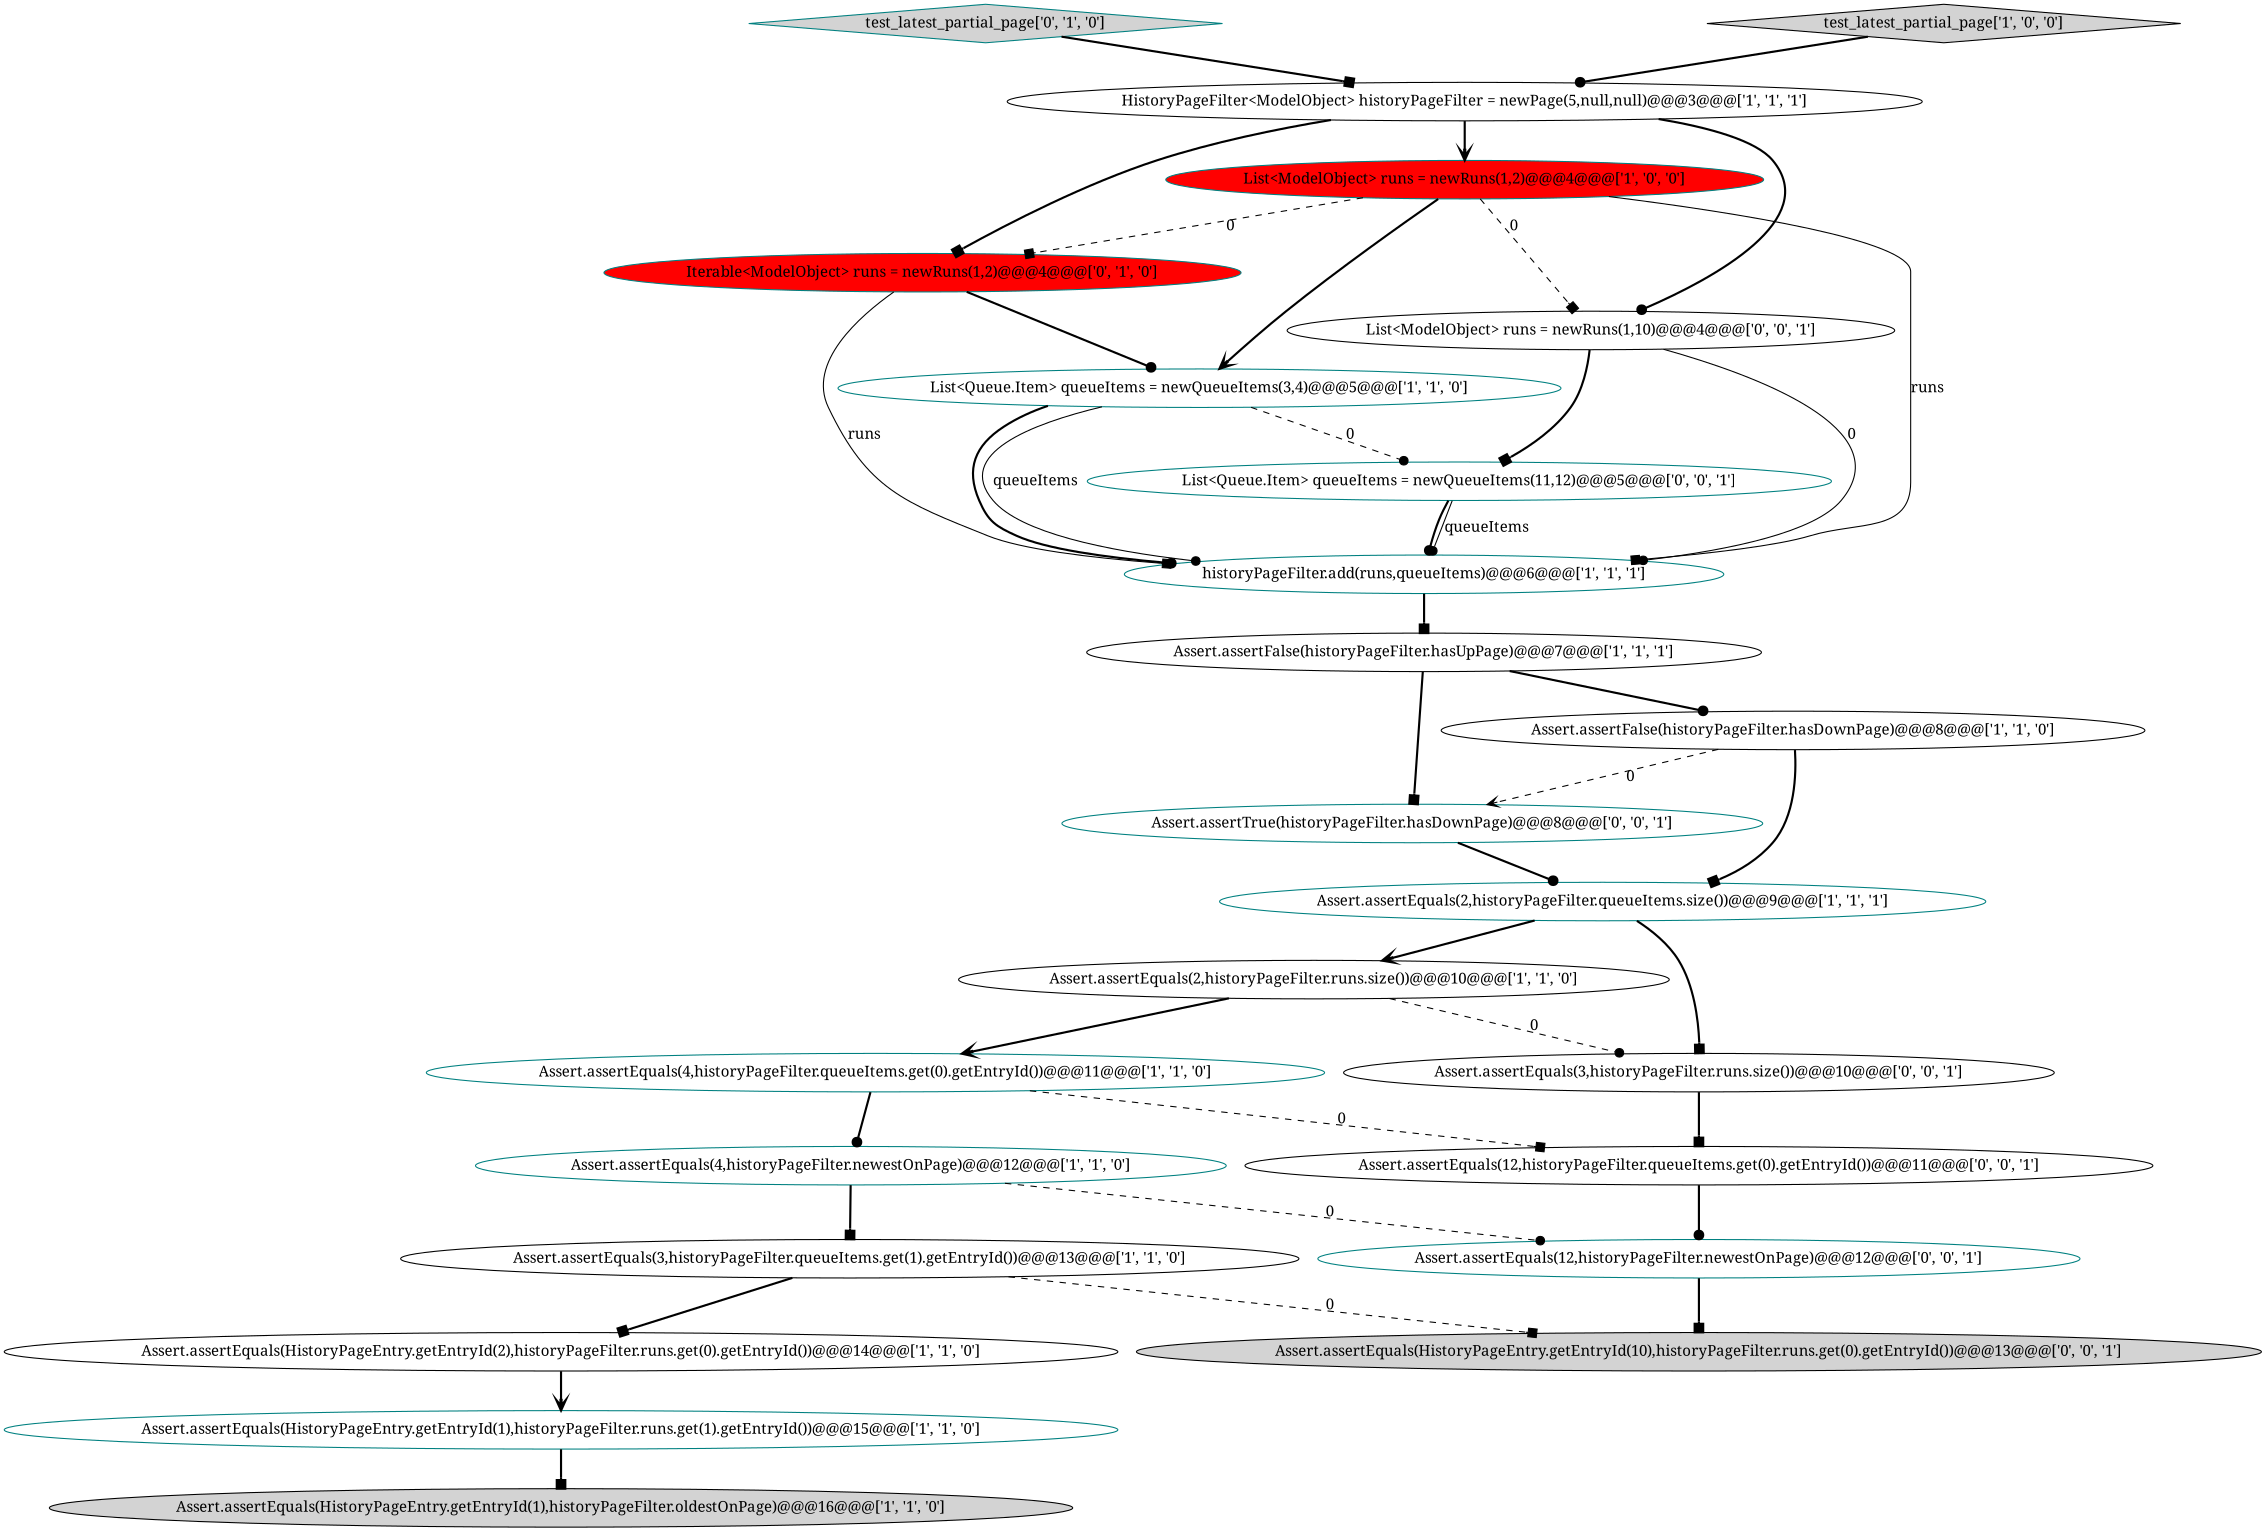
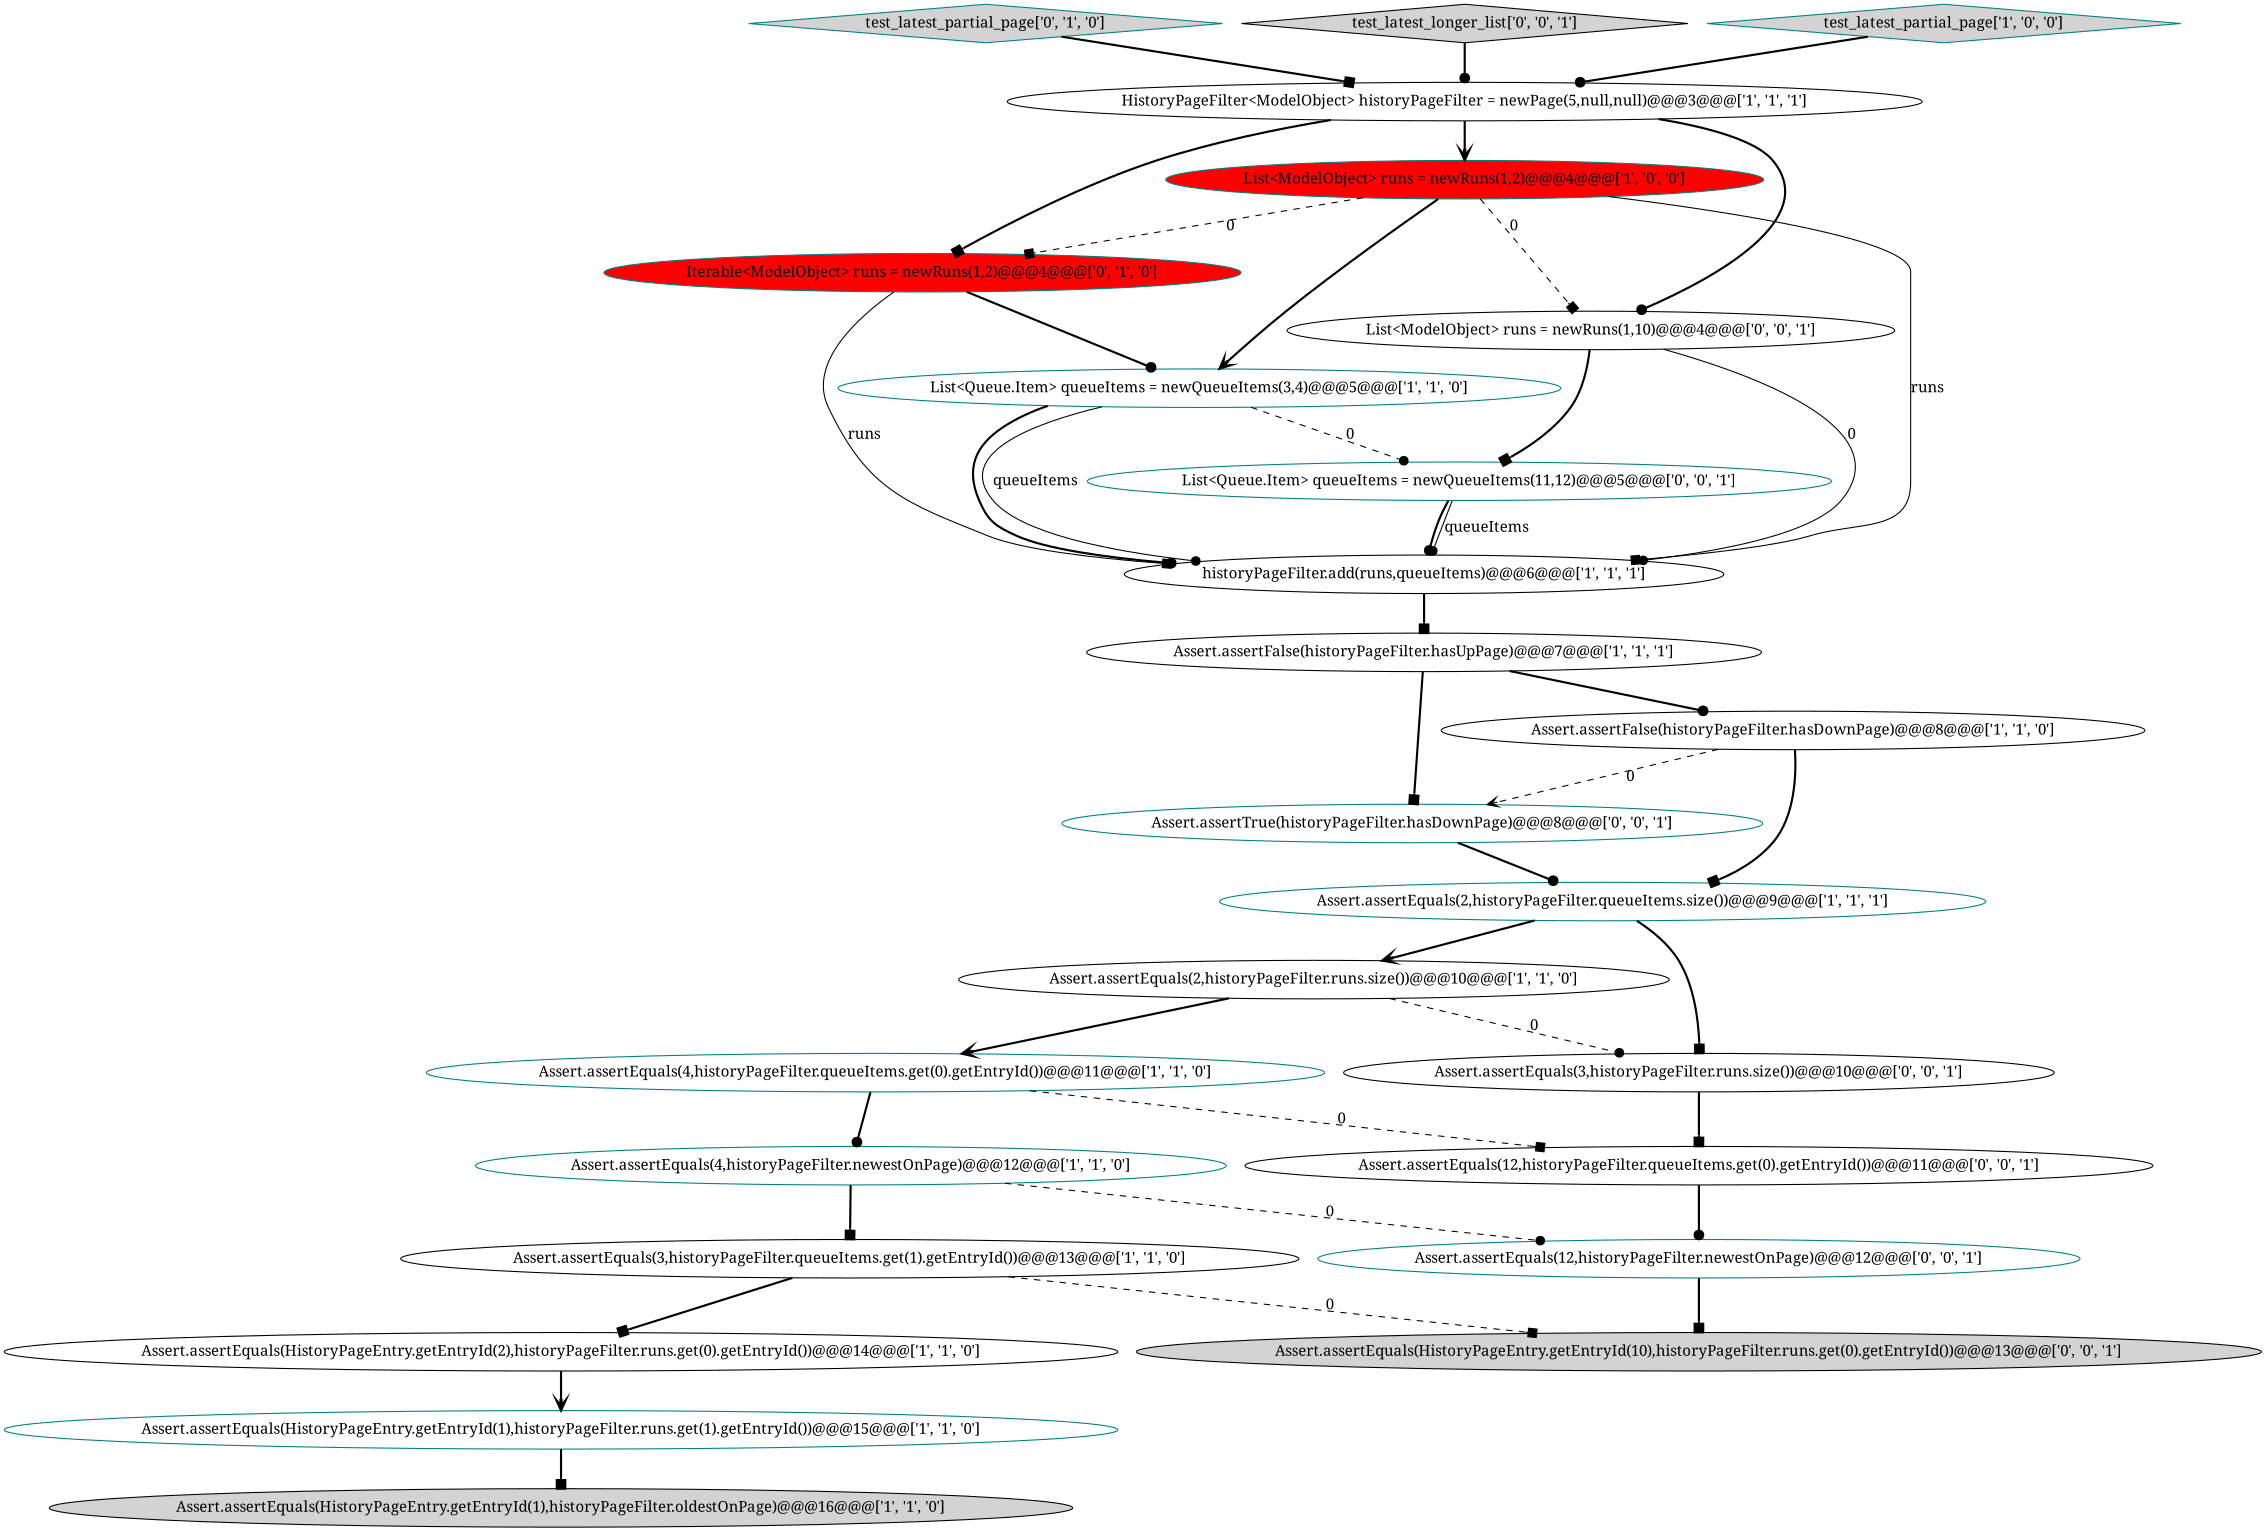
node "test_latest_longer_list['0', '0', '1']": added
node "test_latest_partial_page['1', '0', '0']": color black -> teal
node "historyPageFilter.add(runs,queueItems)@@@6@@@['1', '1', '1']": color teal -> black
